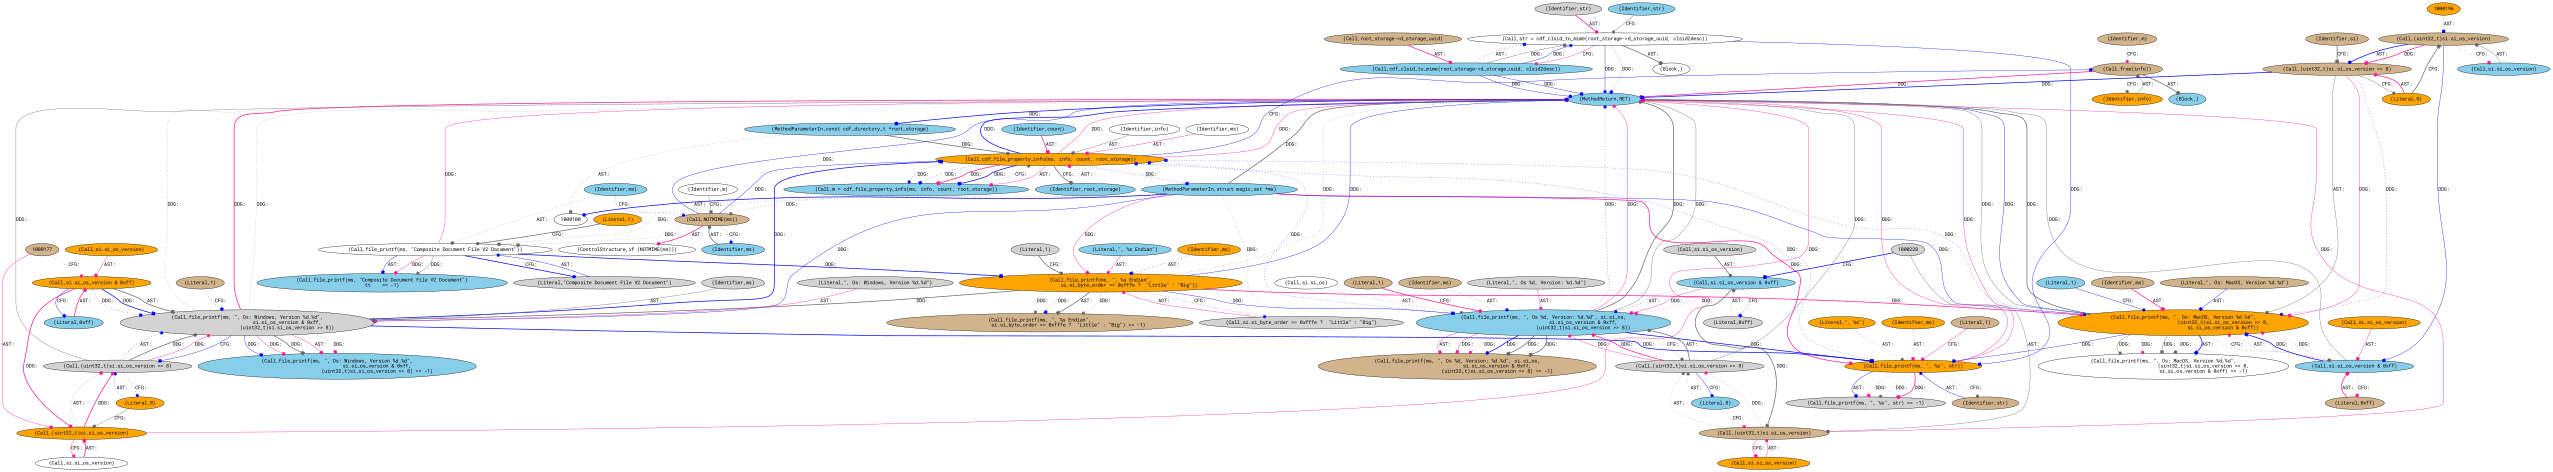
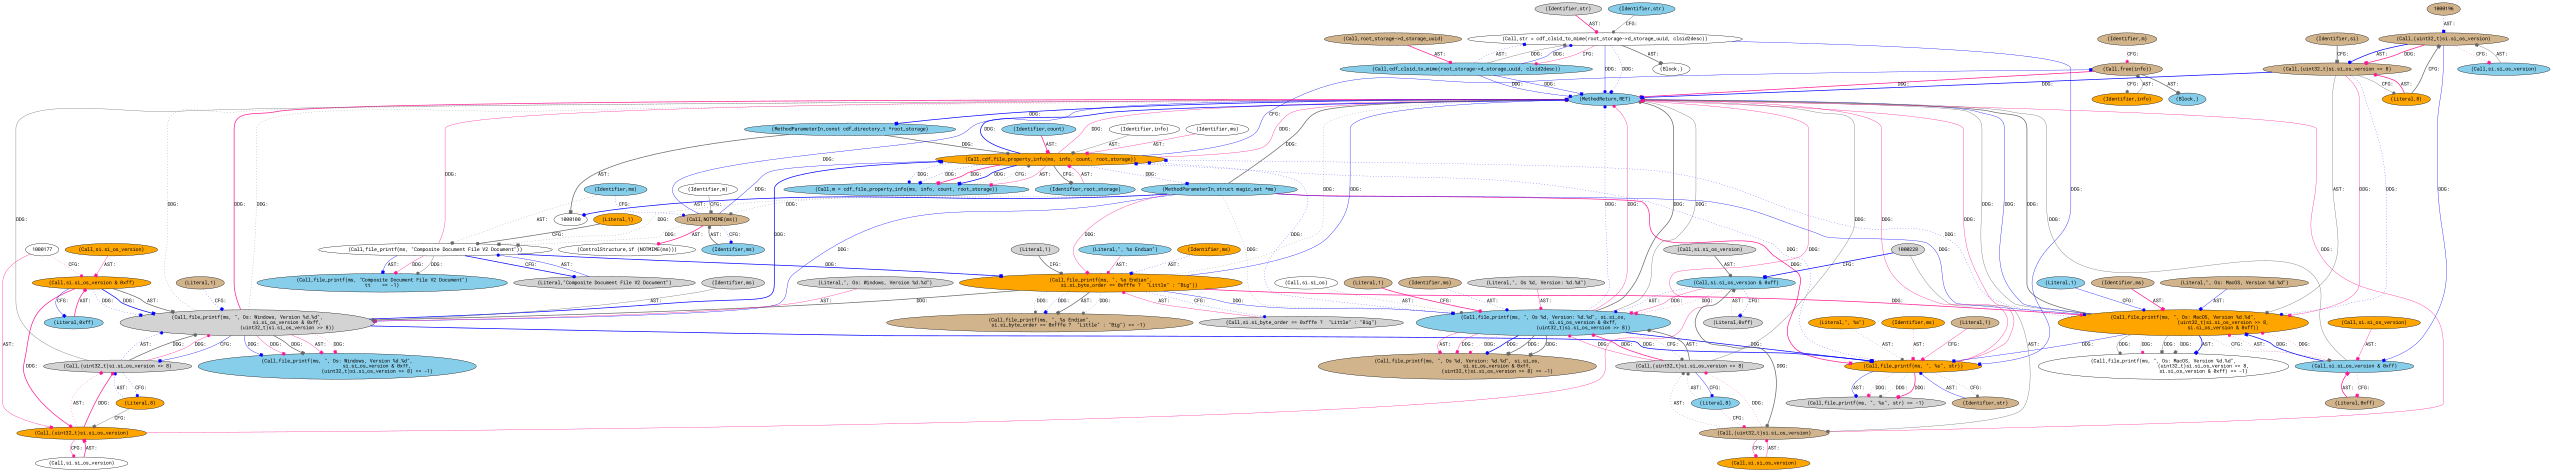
node "1000196": fillcolor orange -> tan
edge "(MethodParameterIn,const cdf_directory_t *root_storage)" -> "1000100": style dotted -> bold
edge "(Identifier,root_storage)" -> "(Call,cdf_file_property_info(ms, info, count, root_storage))": style dotted -> solid
node "1000177": fillcolor tan -> white
